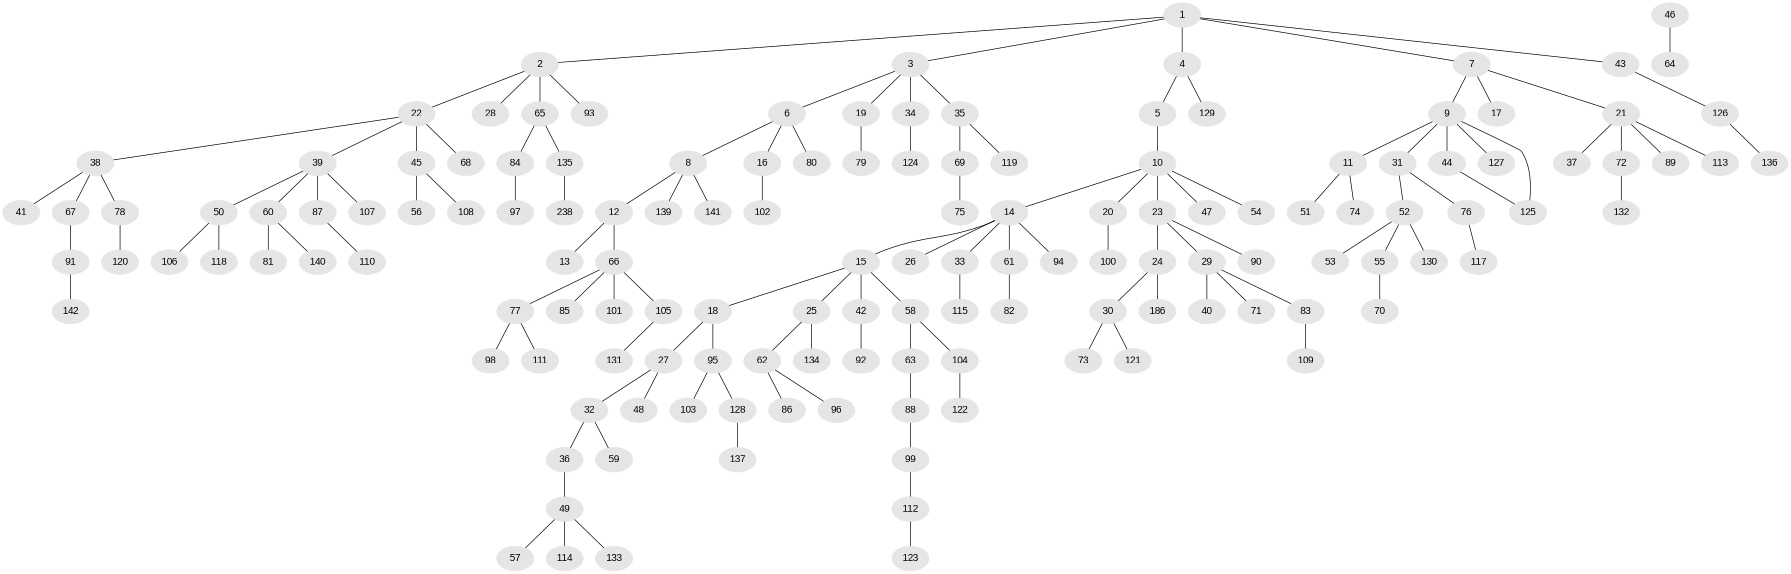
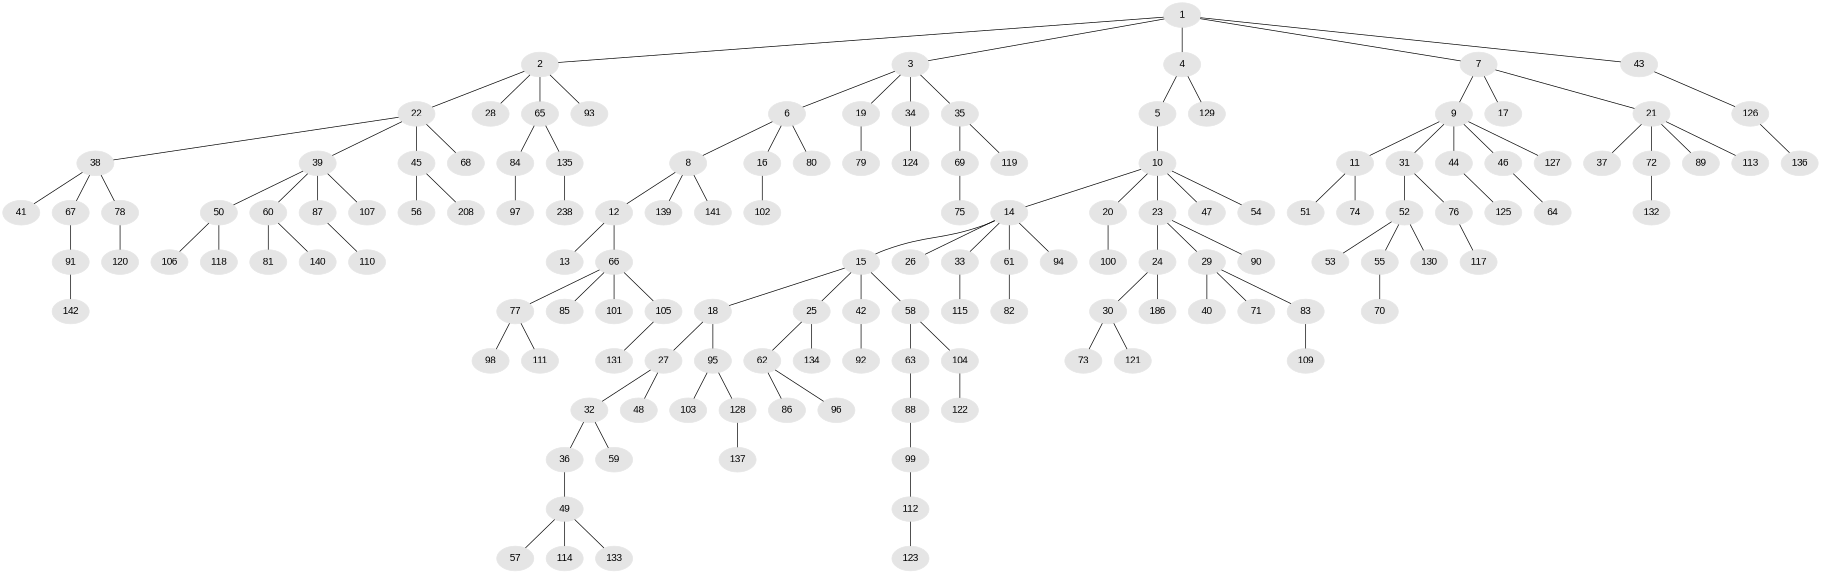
edge "9" -- "125": now "9" -- "46"
node "108": label "108" -> "208"
